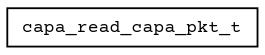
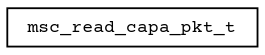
node "capa_read_capa_pkt_t": label "capa_read_capa_pkt_t" -> "msc_read_capa_pkt_t"
